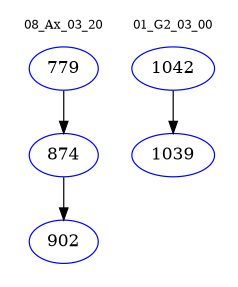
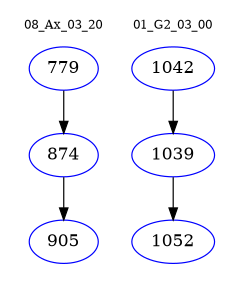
node "902": label "902" -> "905"
node "1052": added
